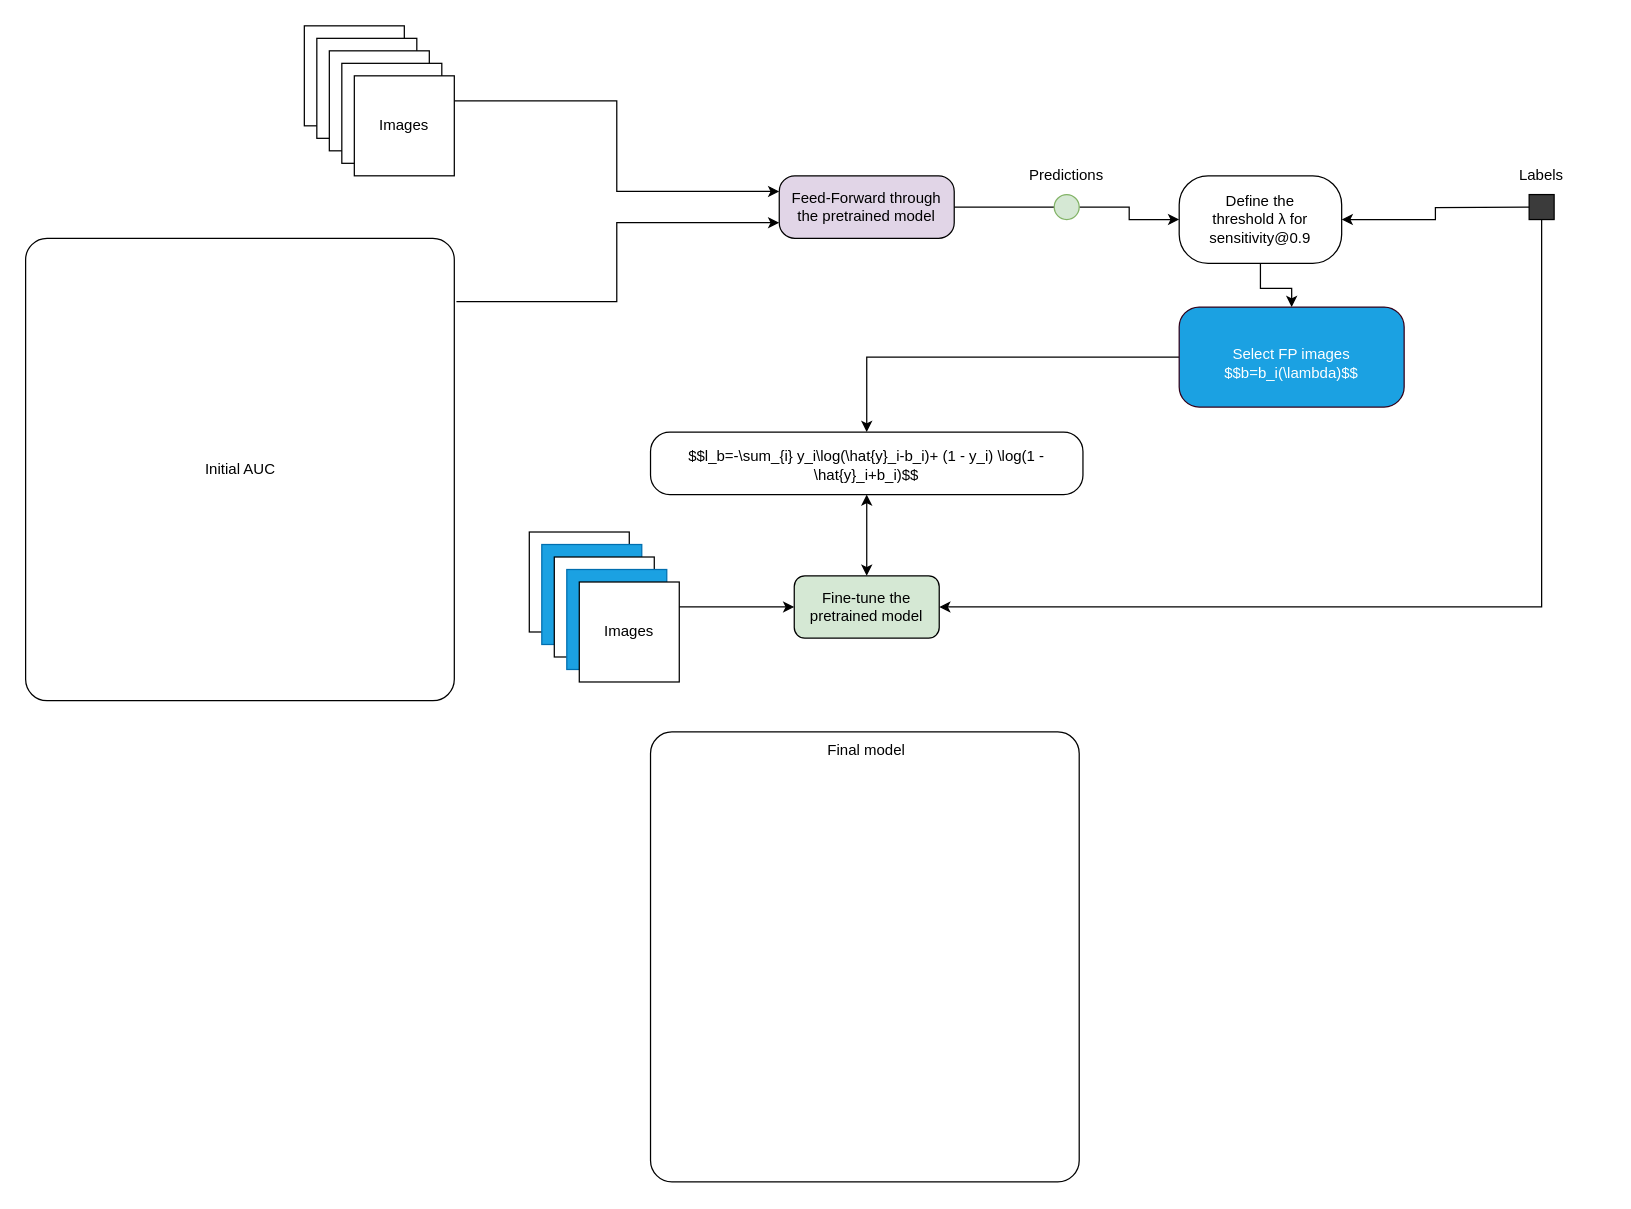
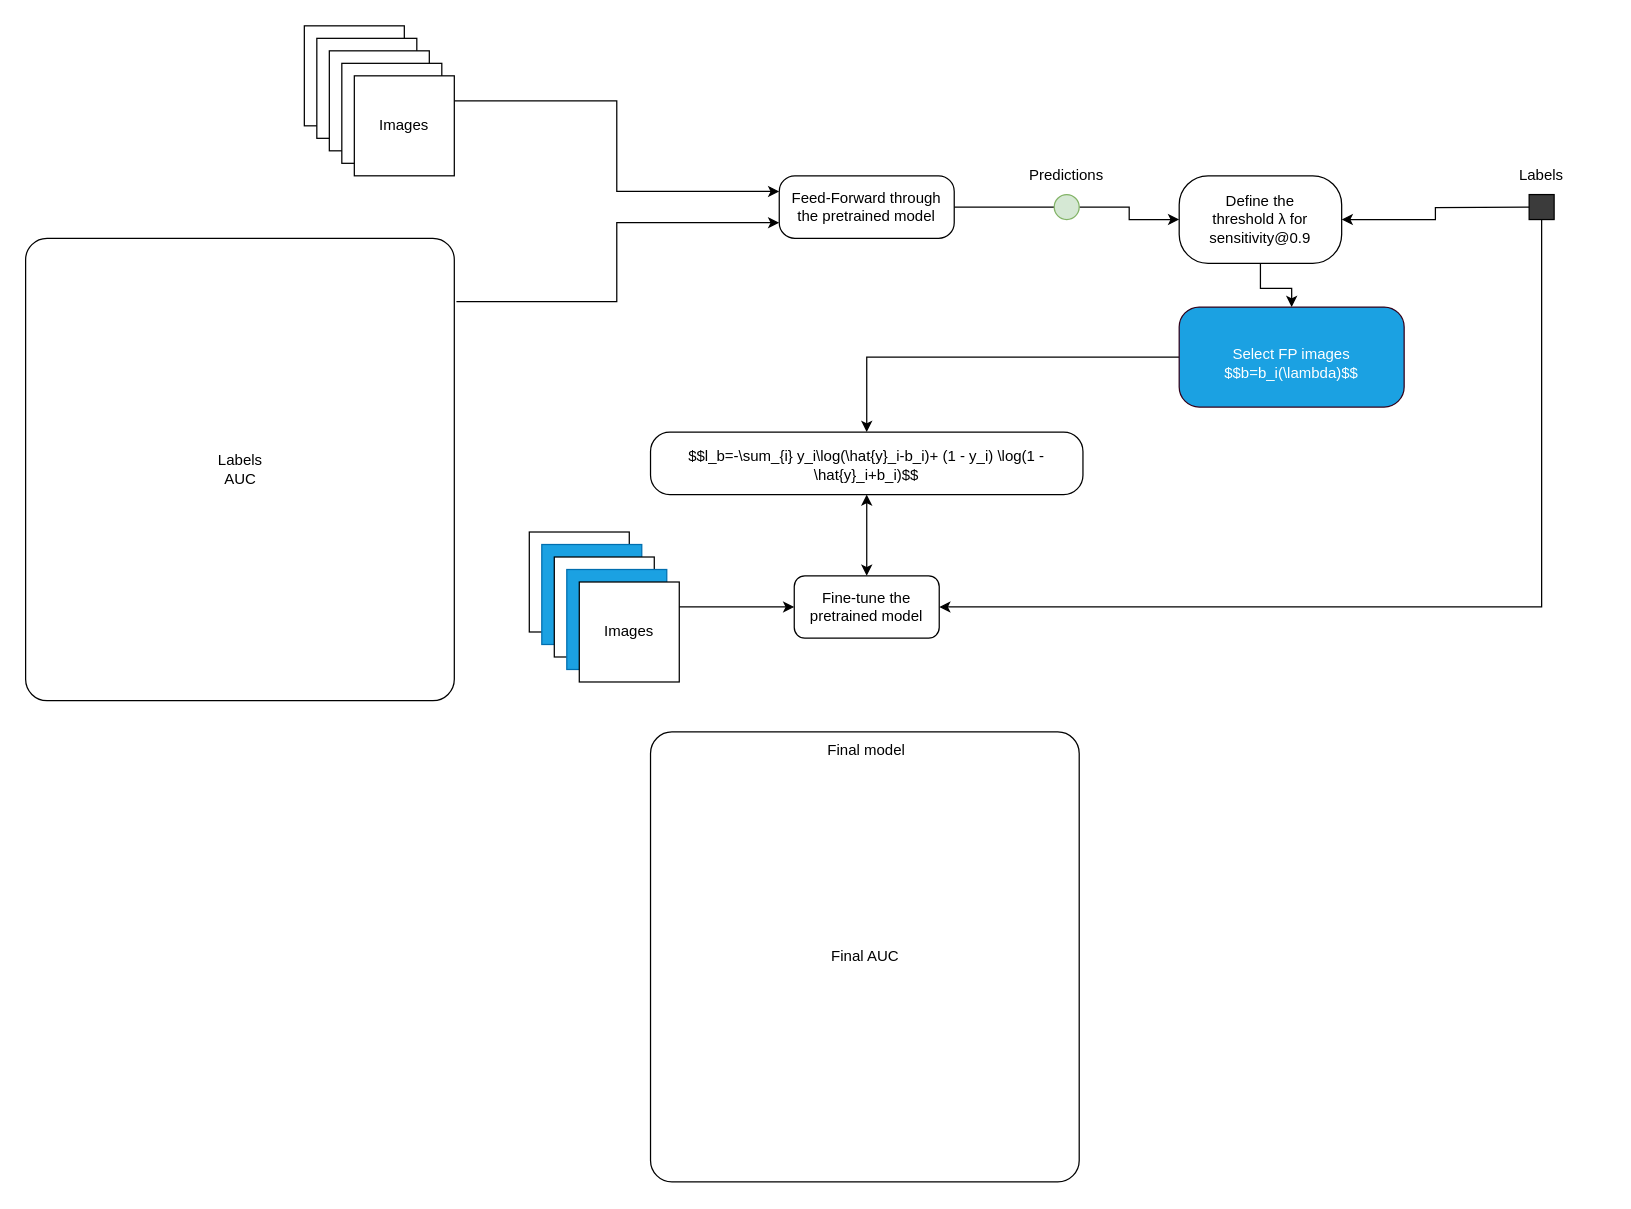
node "Feed-Forward through the pretrained model": fillcolor #e1d5e7 -> #ffffff
node "Initial AUC": label "Initial AUC" -> "Labels AUC"
node "Fine-tune the pretrained model": fillcolor #d5e8d4 -> #ffffff
node "Final AUC": added
